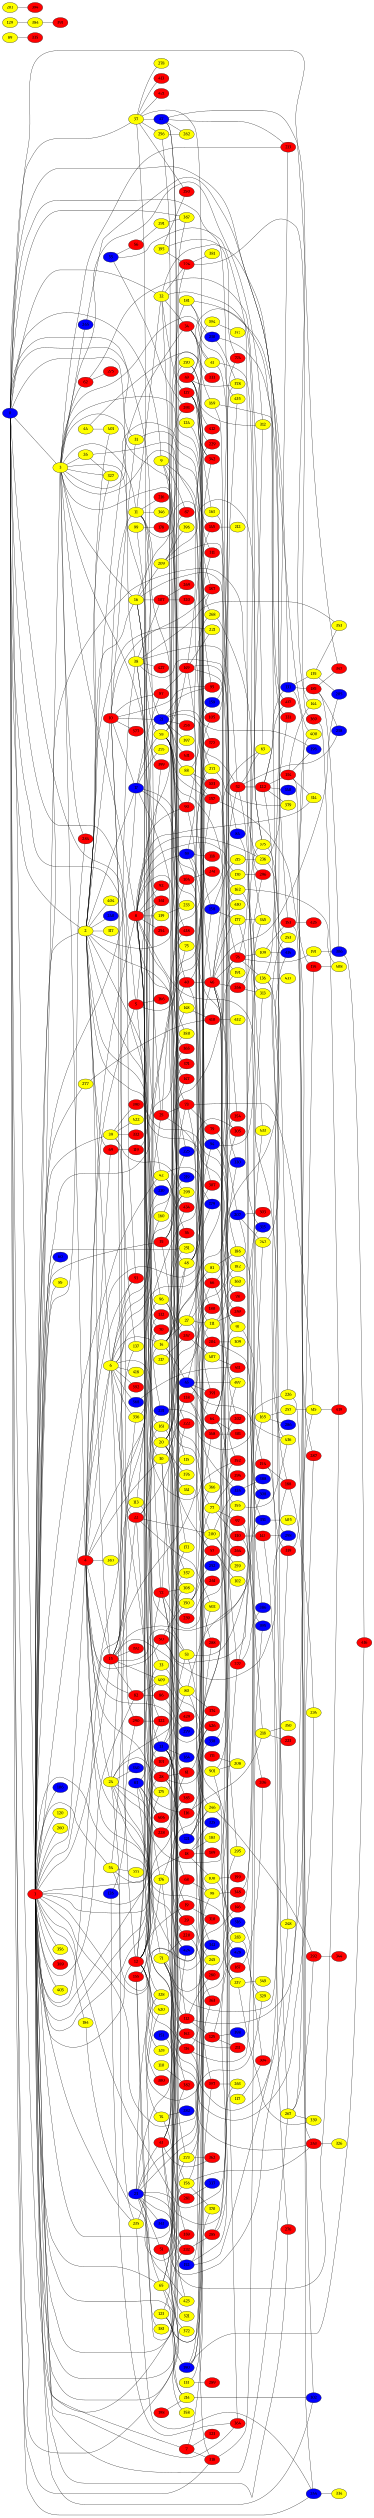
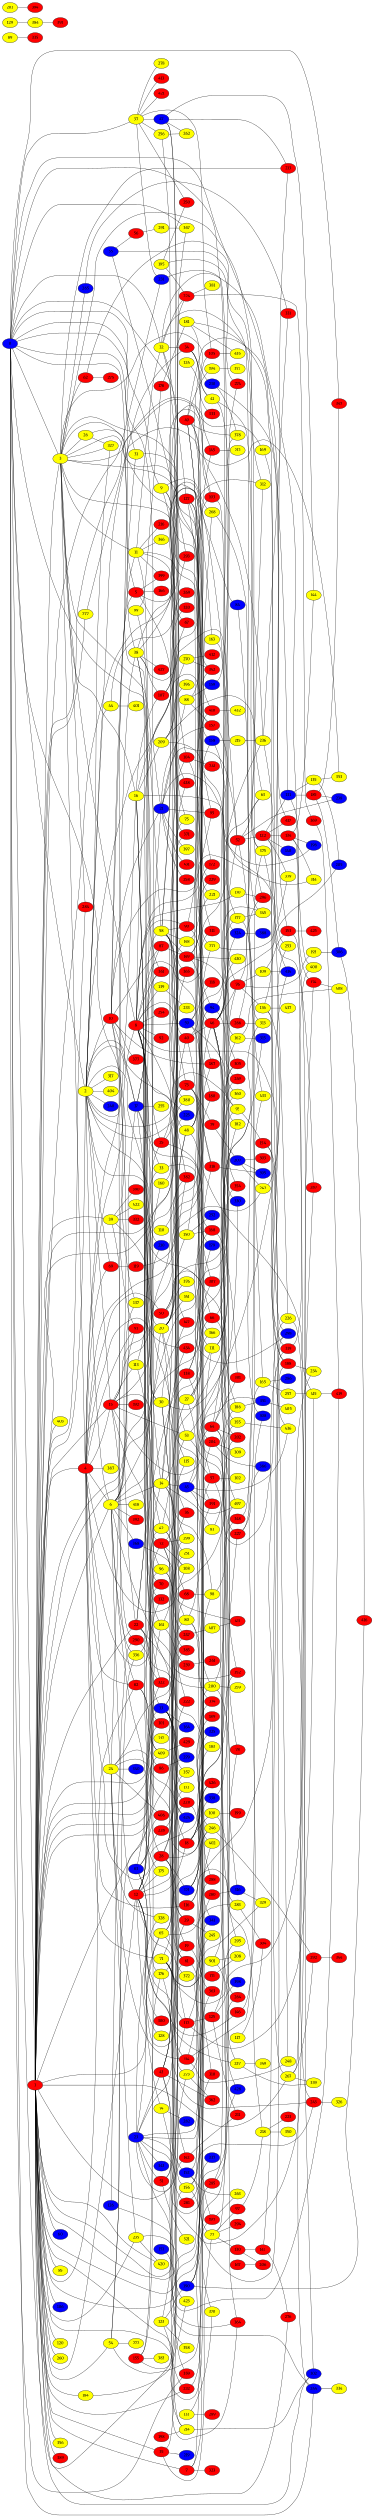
edge "401" -- "2": now "44" -- "2"
node "191": removed
